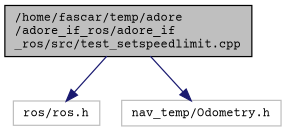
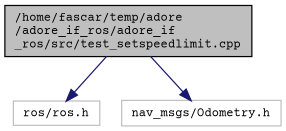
node "nav_temp/Odometry.h": label "nav_temp/Odometry.h" -> "nav_msgs/Odometry.h"
